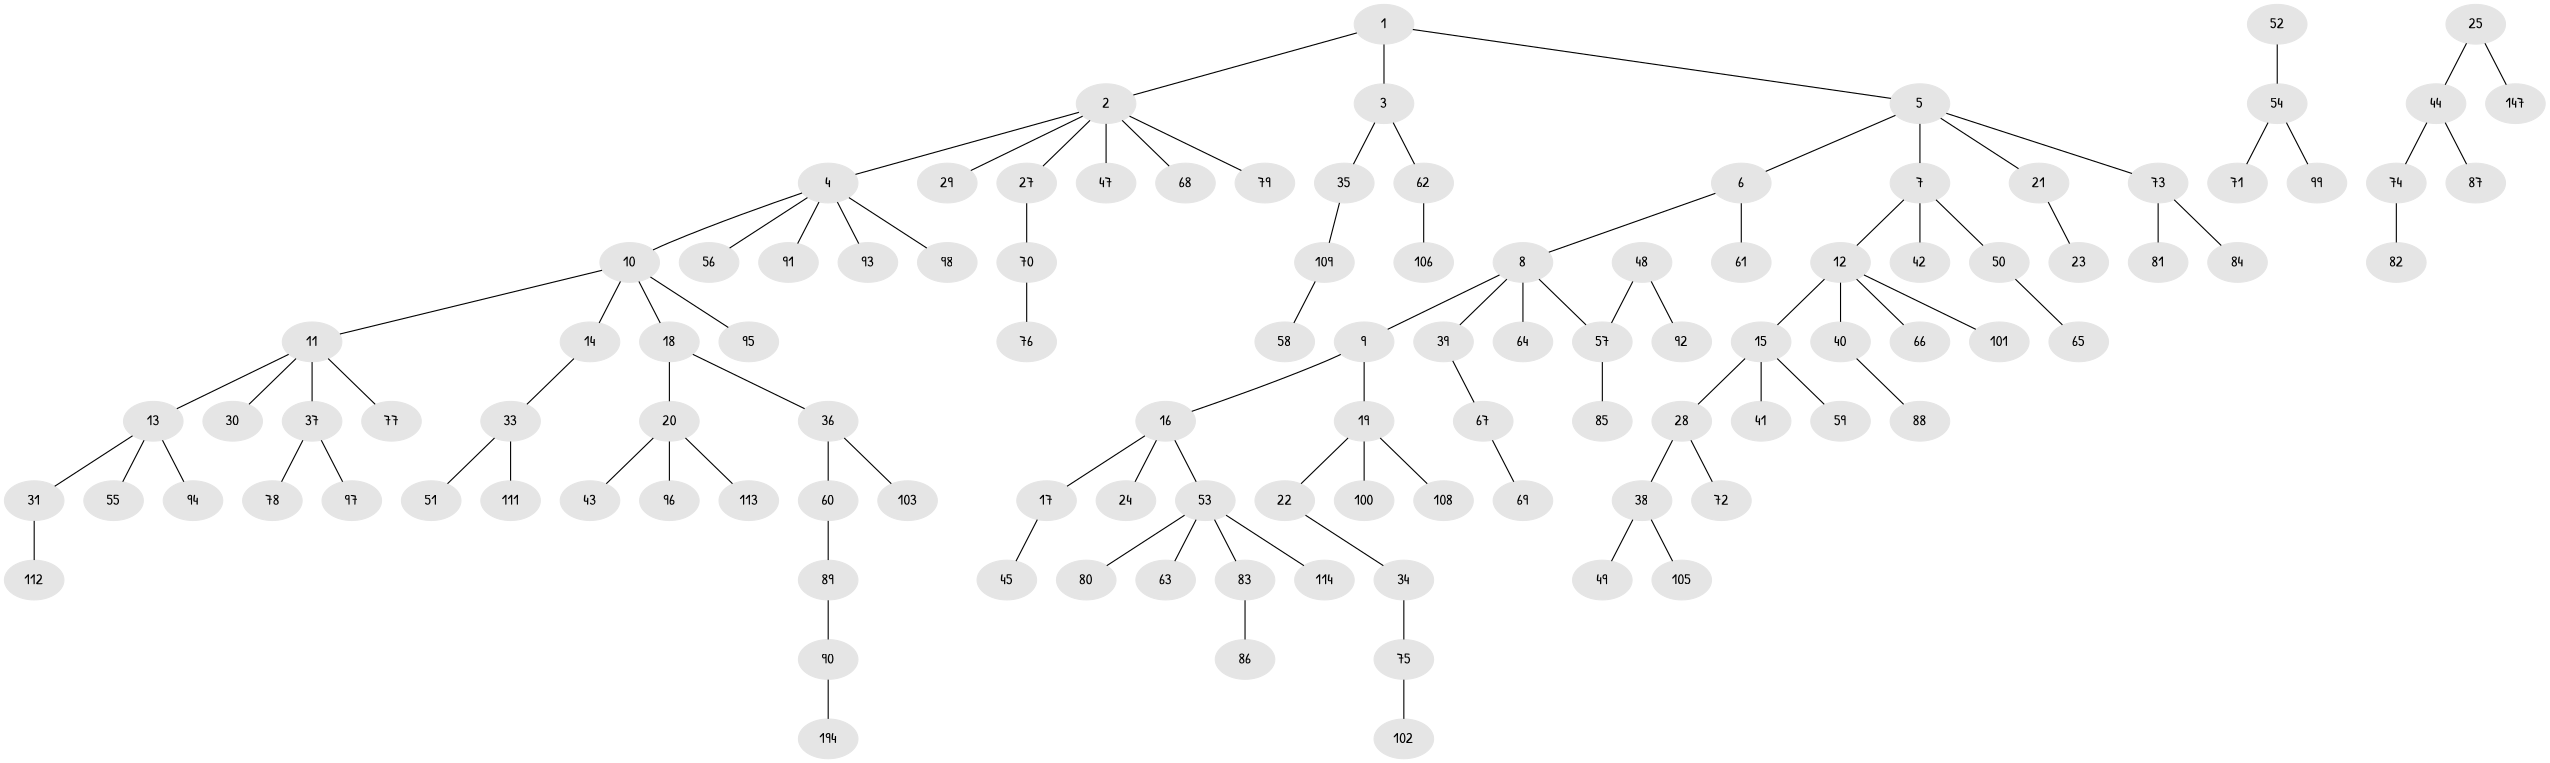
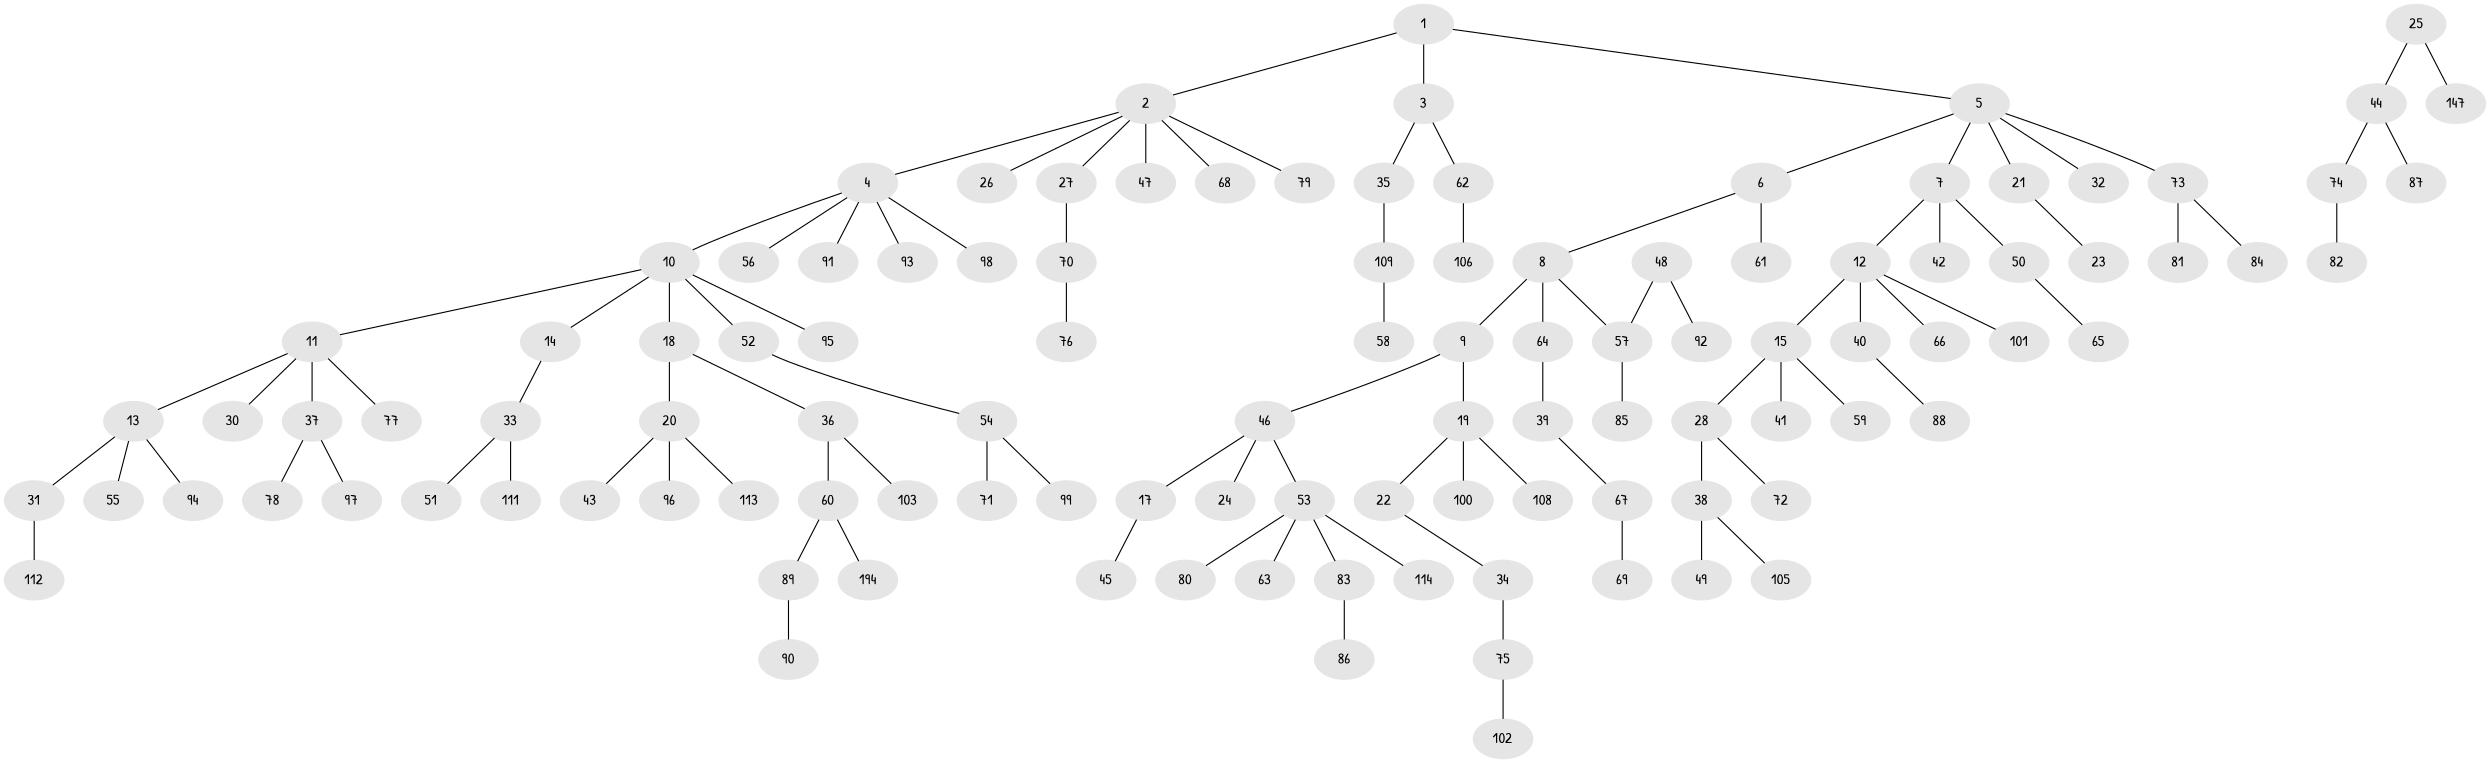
node "29": label "29" -> "26"
node "32": added
edge "10" -- "52": added
edge "8" -- "39": now "64" -- "39"
node "16": label "16" -> "46"
edge "90" -- "194": now "60" -- "194"
